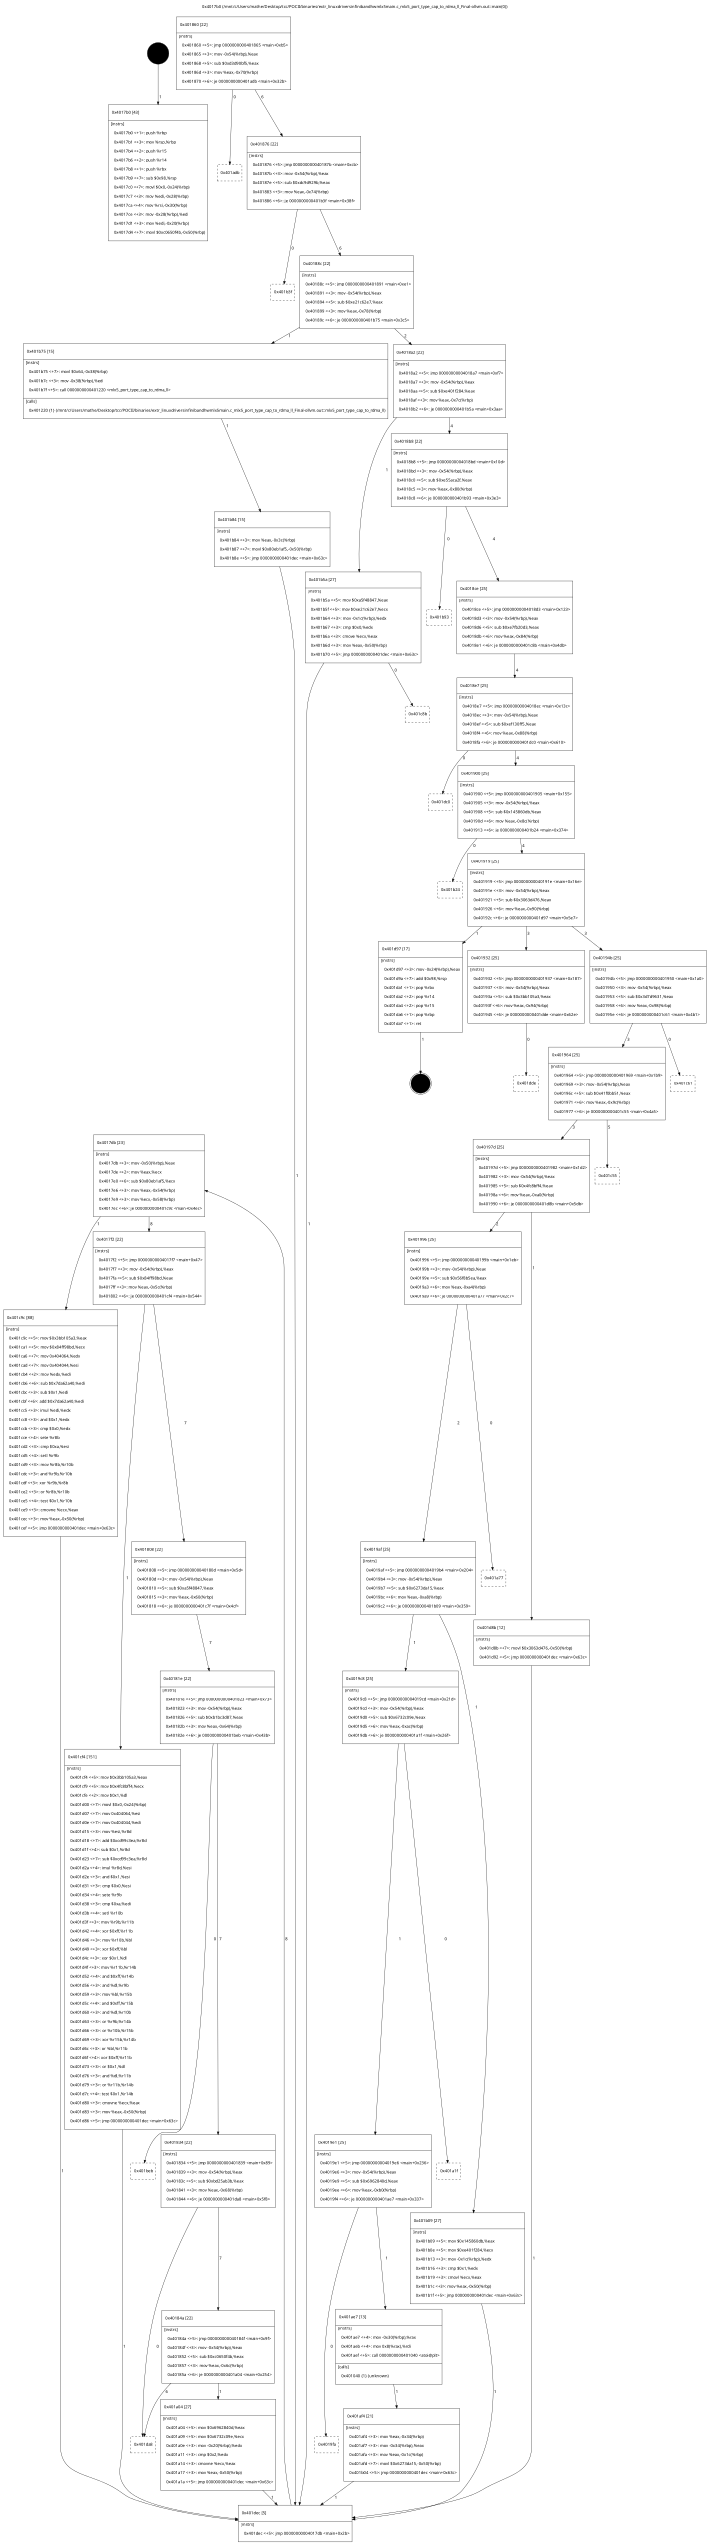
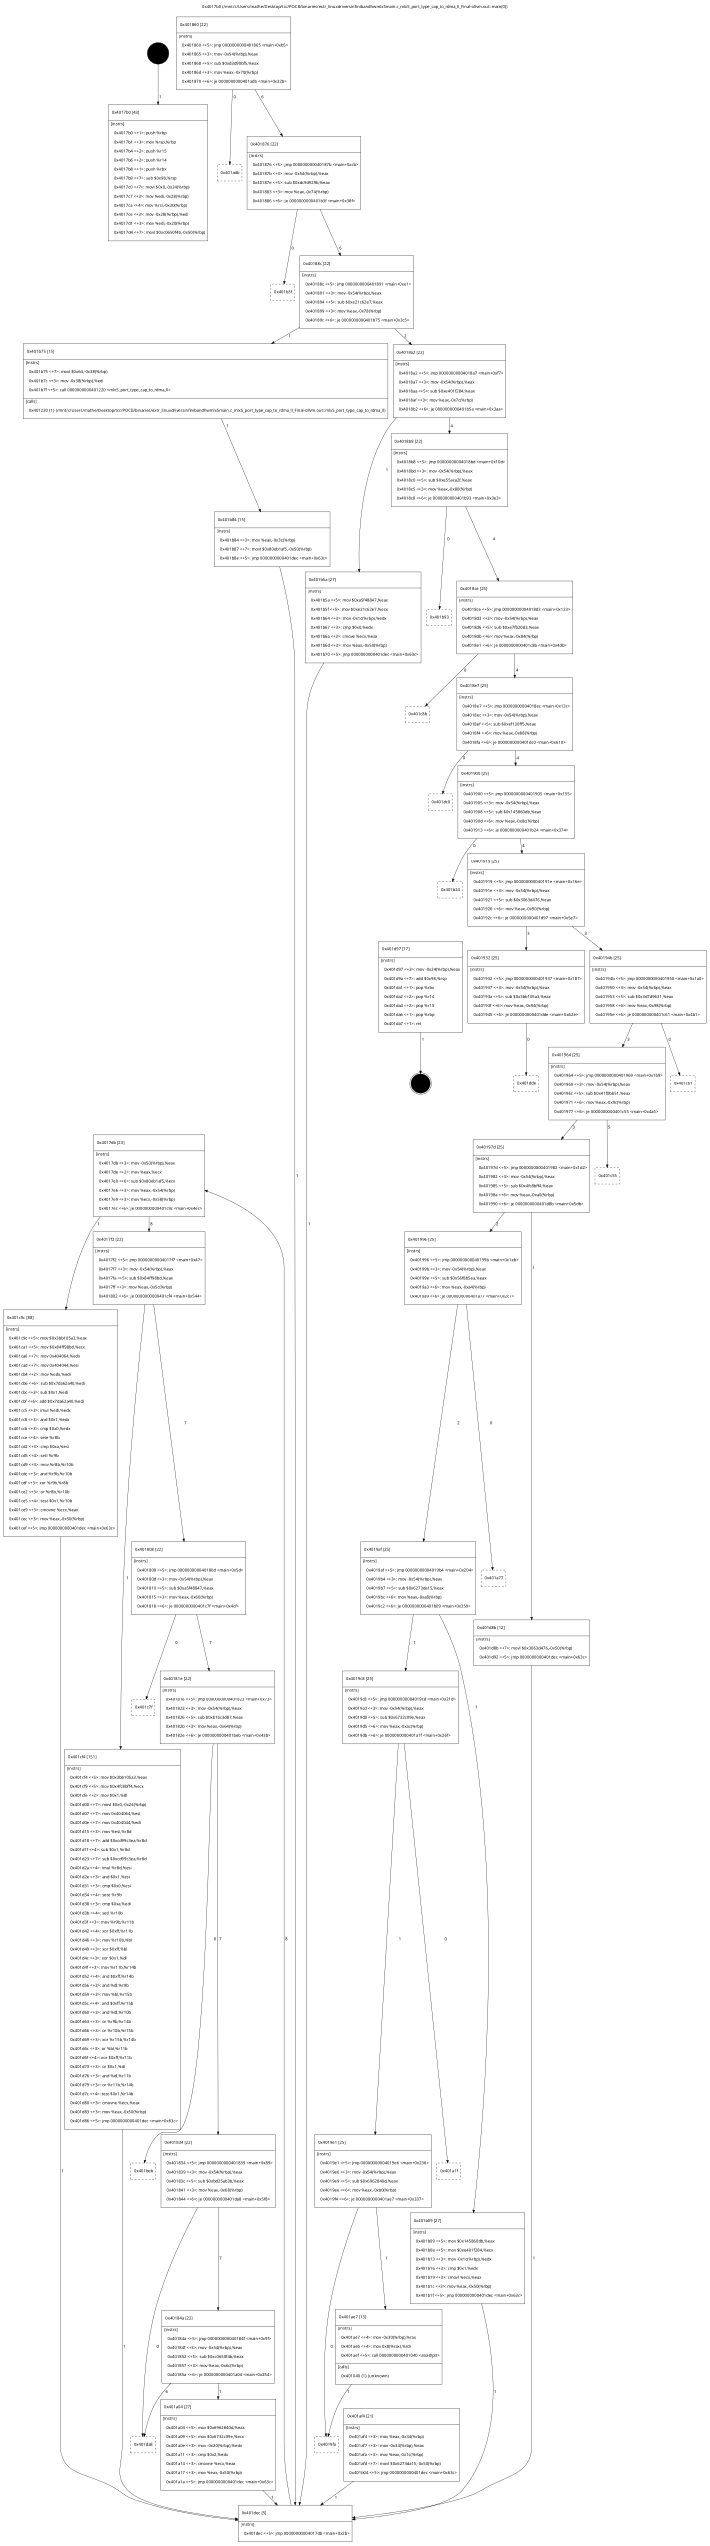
edge "0x401b5a [27]" -> "0x401c8b": now "0x4018ce [25]" -> "0x401c8b"
edge "0x401919 [25]" -> "0x401d97 [17]": removed, label "1"
node "0x401c7f": added
edge "0x401ae7 [13]" -> "0x401af4 [21]": now "0x401ae7 [13]" -> "0x4019fa"
